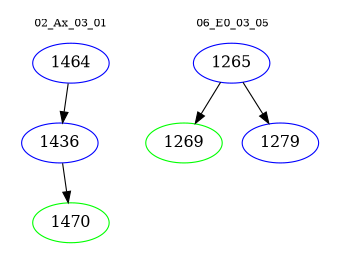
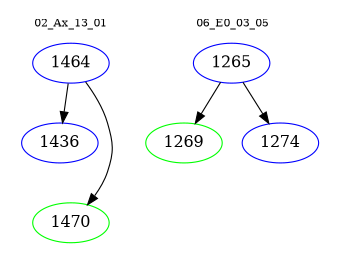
cluster "02_Ax_03_01": label "02_Ax_03_01" -> "02_Ax_13_01"
node "1279": label "1279" -> "1274"
edge "1436" -> "1470": now "1464" -> "1470"
